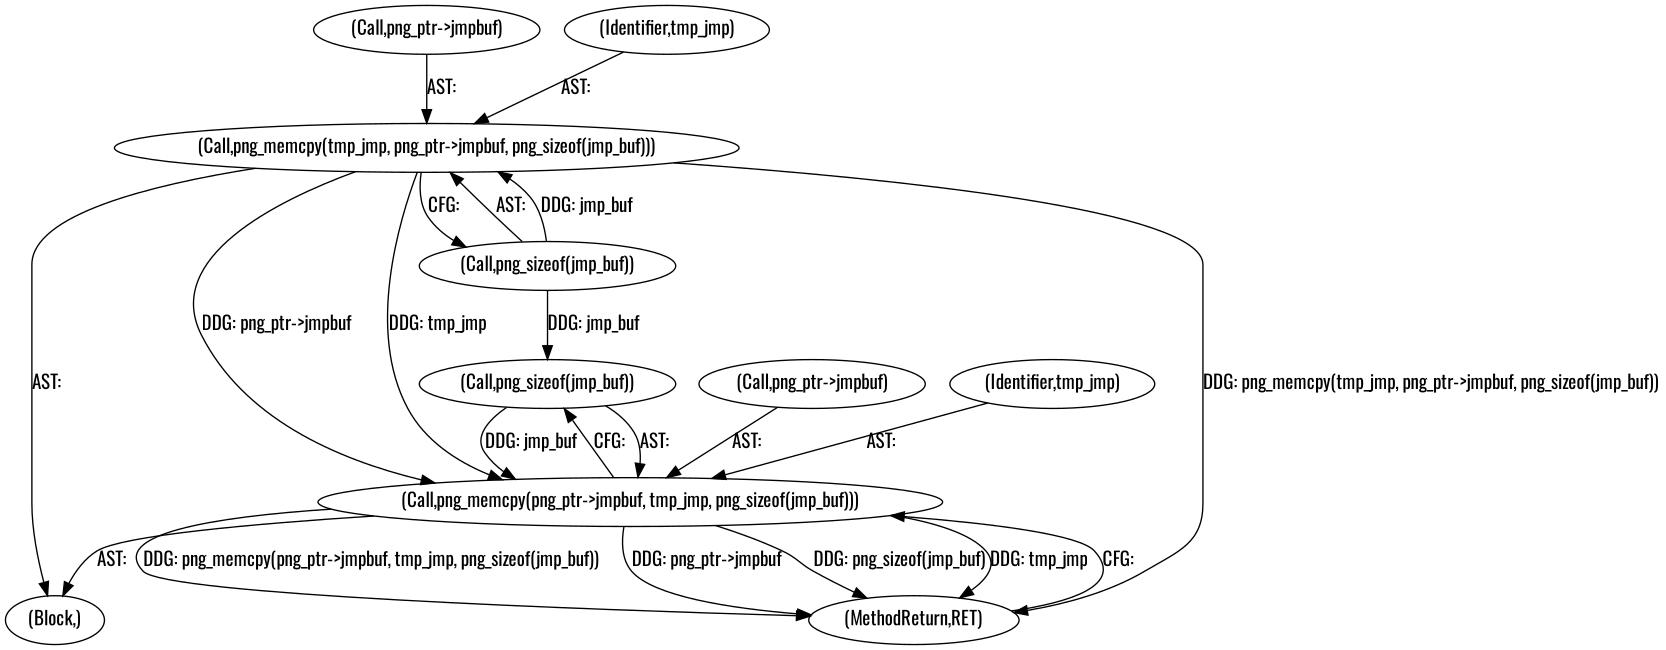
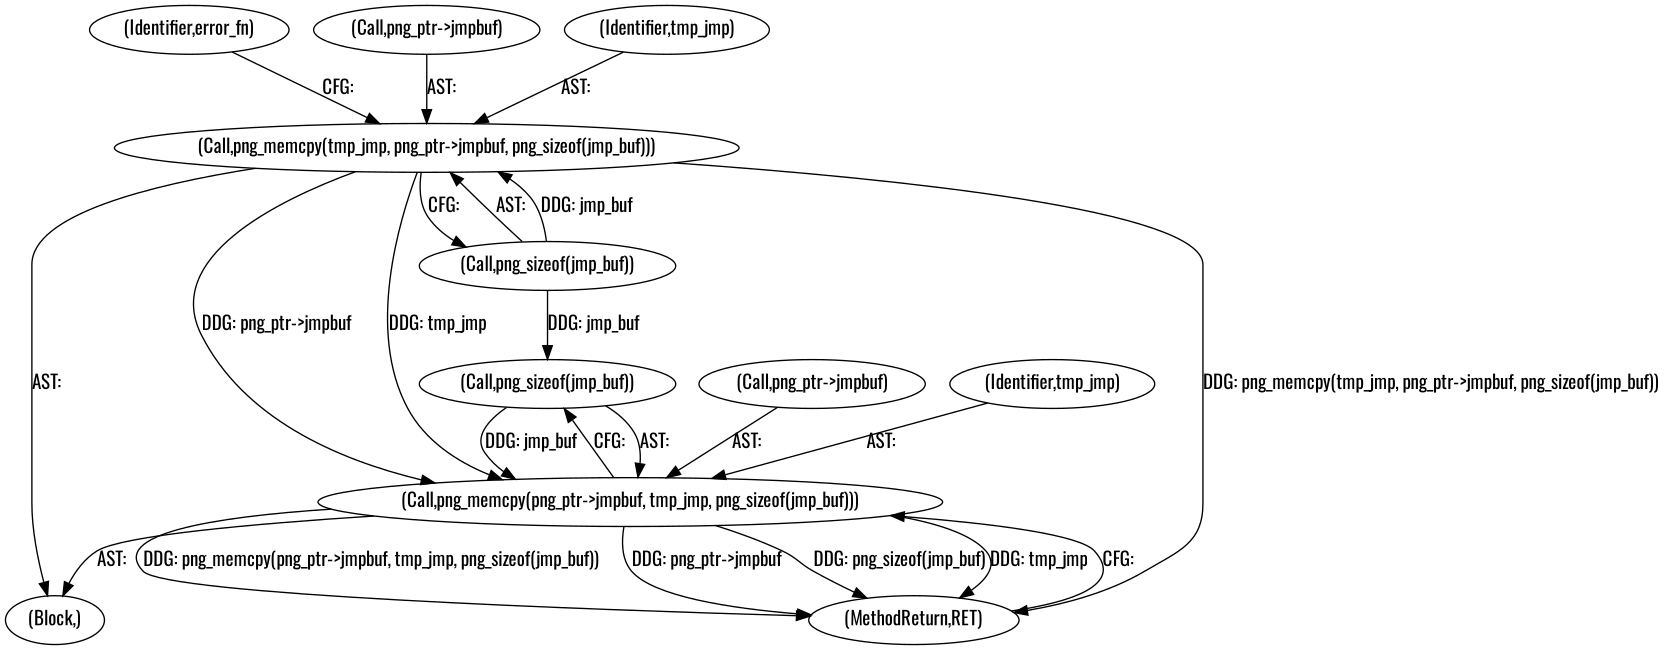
node "(Identifier,error_fn)": added
